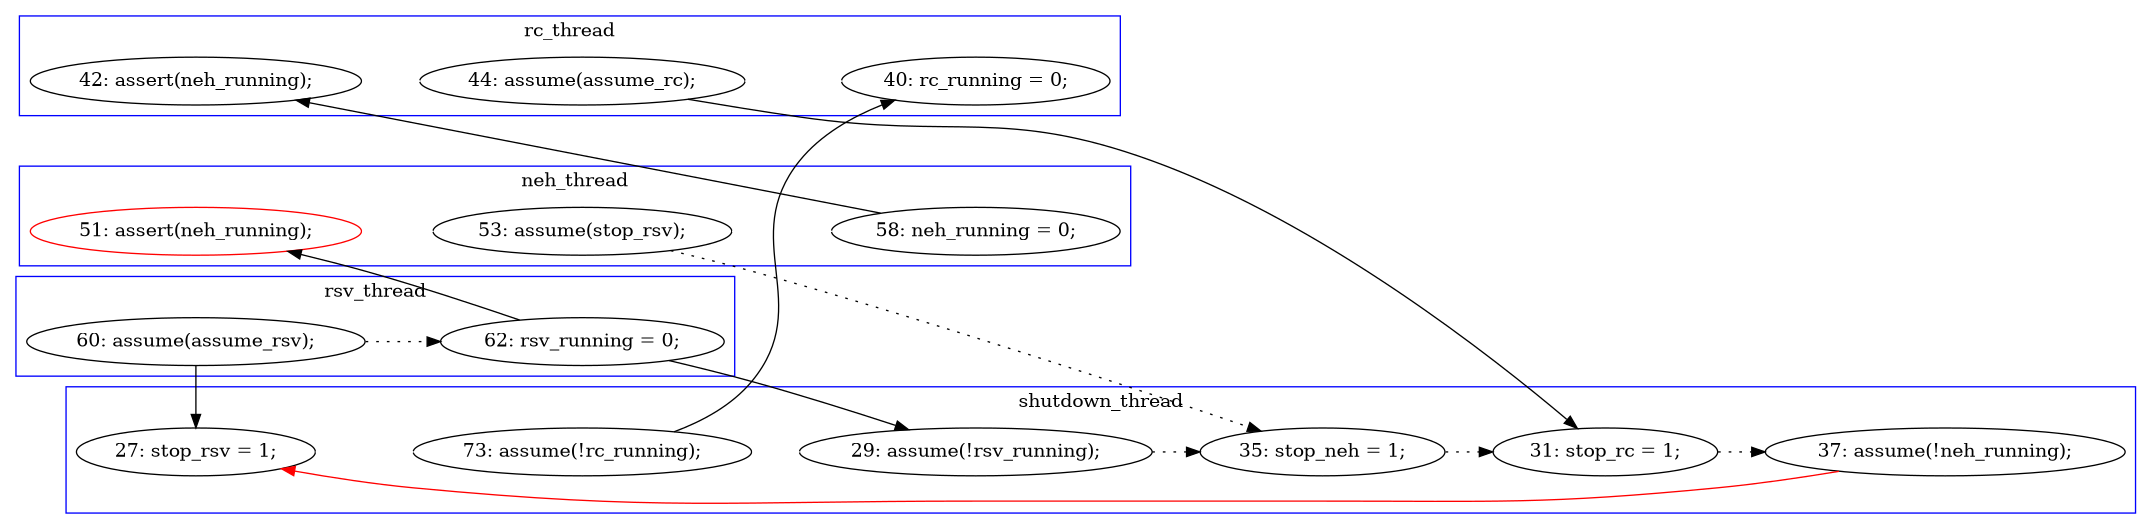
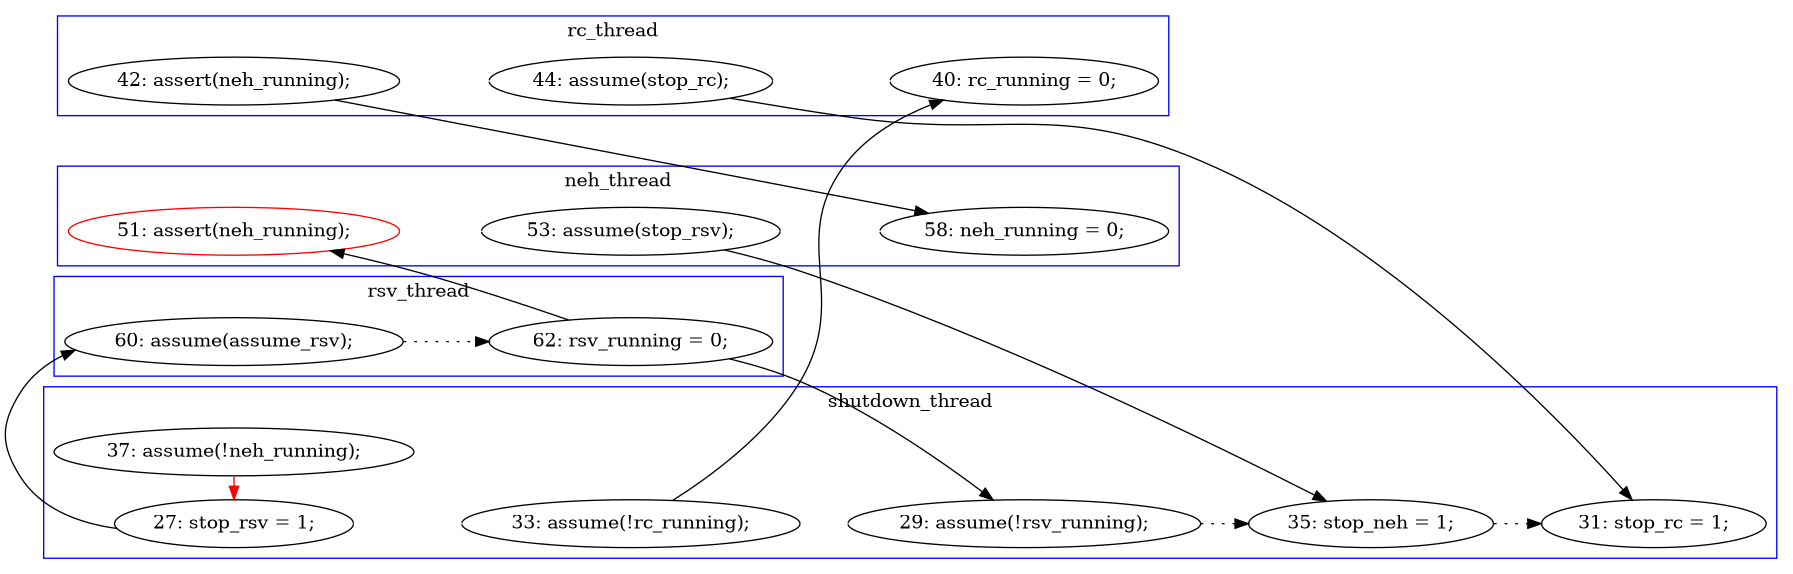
node "44: assume(assume_rc);": label "44: assume(assume_rc);" -> "44: assume(stop_rc);"
edge "58: neh_running = 0;" -> "42: assert(neh_running);": reversed
edge "53: assume(stop_rsv);" -> "35: stop_neh = 1;": style dotted -> solid
edge "60: assume(assume_rsv);" -> "27: stop_rsv = 1;": reversed
node "73: assume(!rc_running);": label "73: assume(!rc_running);" -> "33: assume(!rc_running);"
edge "31: stop_rc = 1;" -> "37: assume(!neh_running);": removed
